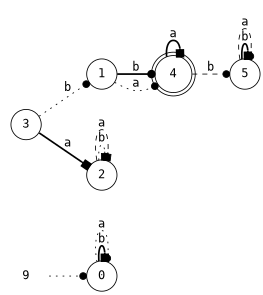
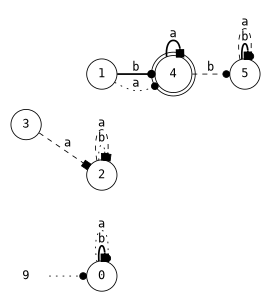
edge "3" -> "1": removed, label "b"
edge "3" -> "2": style bold -> dashed
